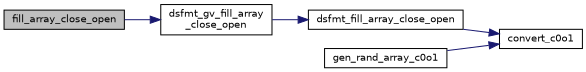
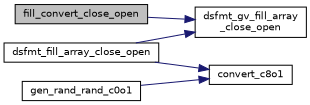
node "fill_array_close_open": label "fill_array_close_open" -> "fill_convert_close_open"
edge "dsfmt_gv_fill_array _close_open" -> "dsfmt_fill_array_close_open": reversed
node "convert_c0o1": label "convert_c0o1" -> "convert_c8o1"
node "gen_rand_array_c0o1": label "gen_rand_array_c0o1" -> "gen_rand_rand_c0o1"
